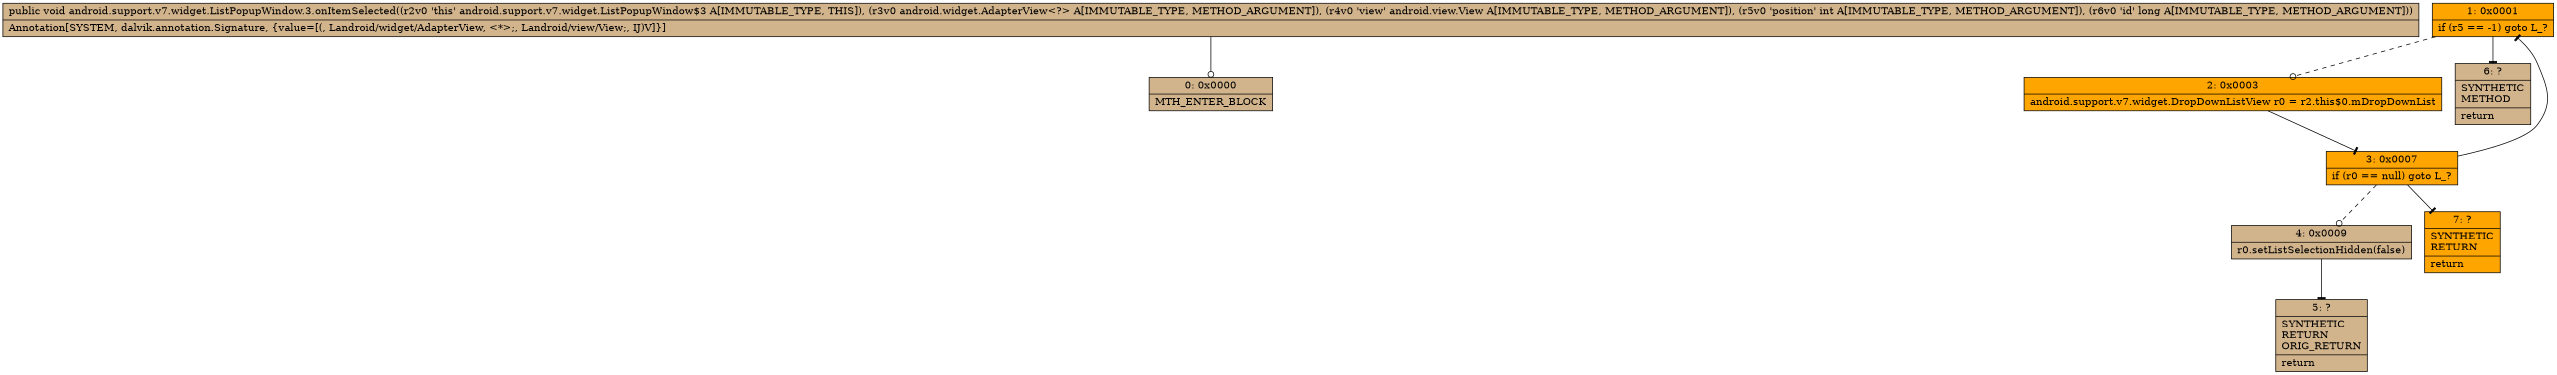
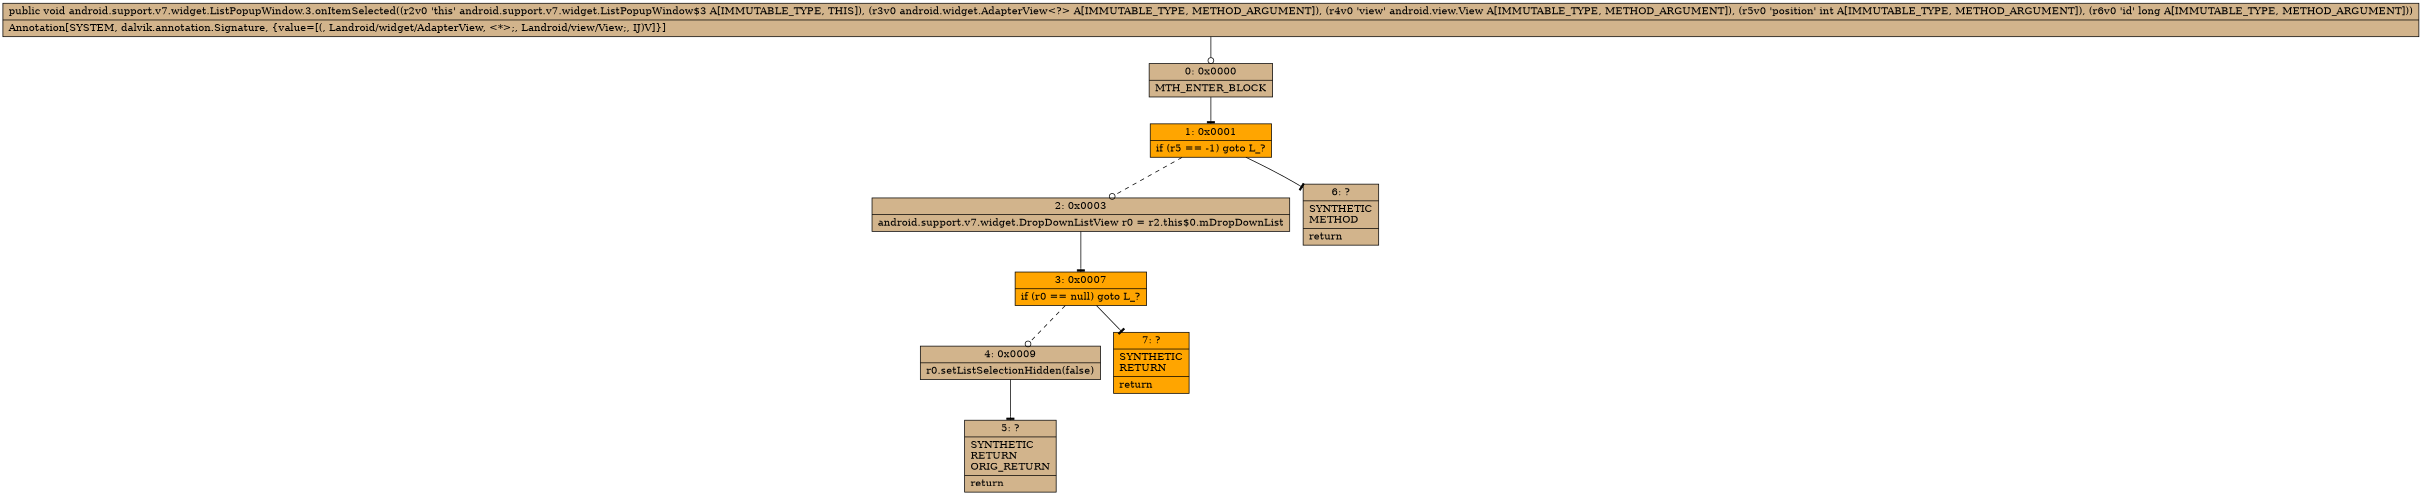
node "2: 0x0003": fillcolor orange -> tan
edge "3: 0x0007" -> "1: 0x0001": now "0: 0x0000" -> "1: 0x0001"
